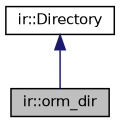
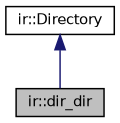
node "ir::orm_dir": label "ir::orm_dir" -> "ir::dir_dir"
